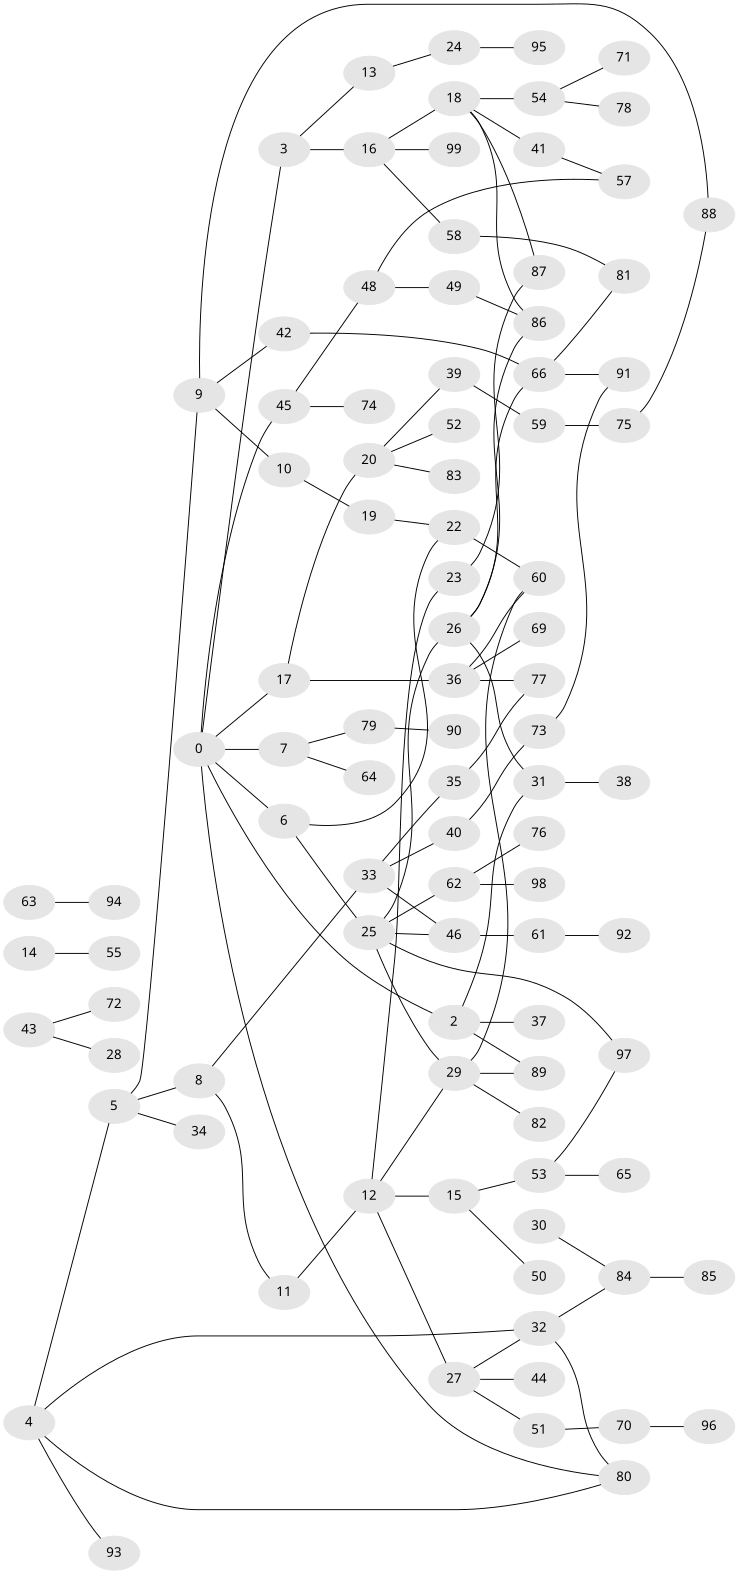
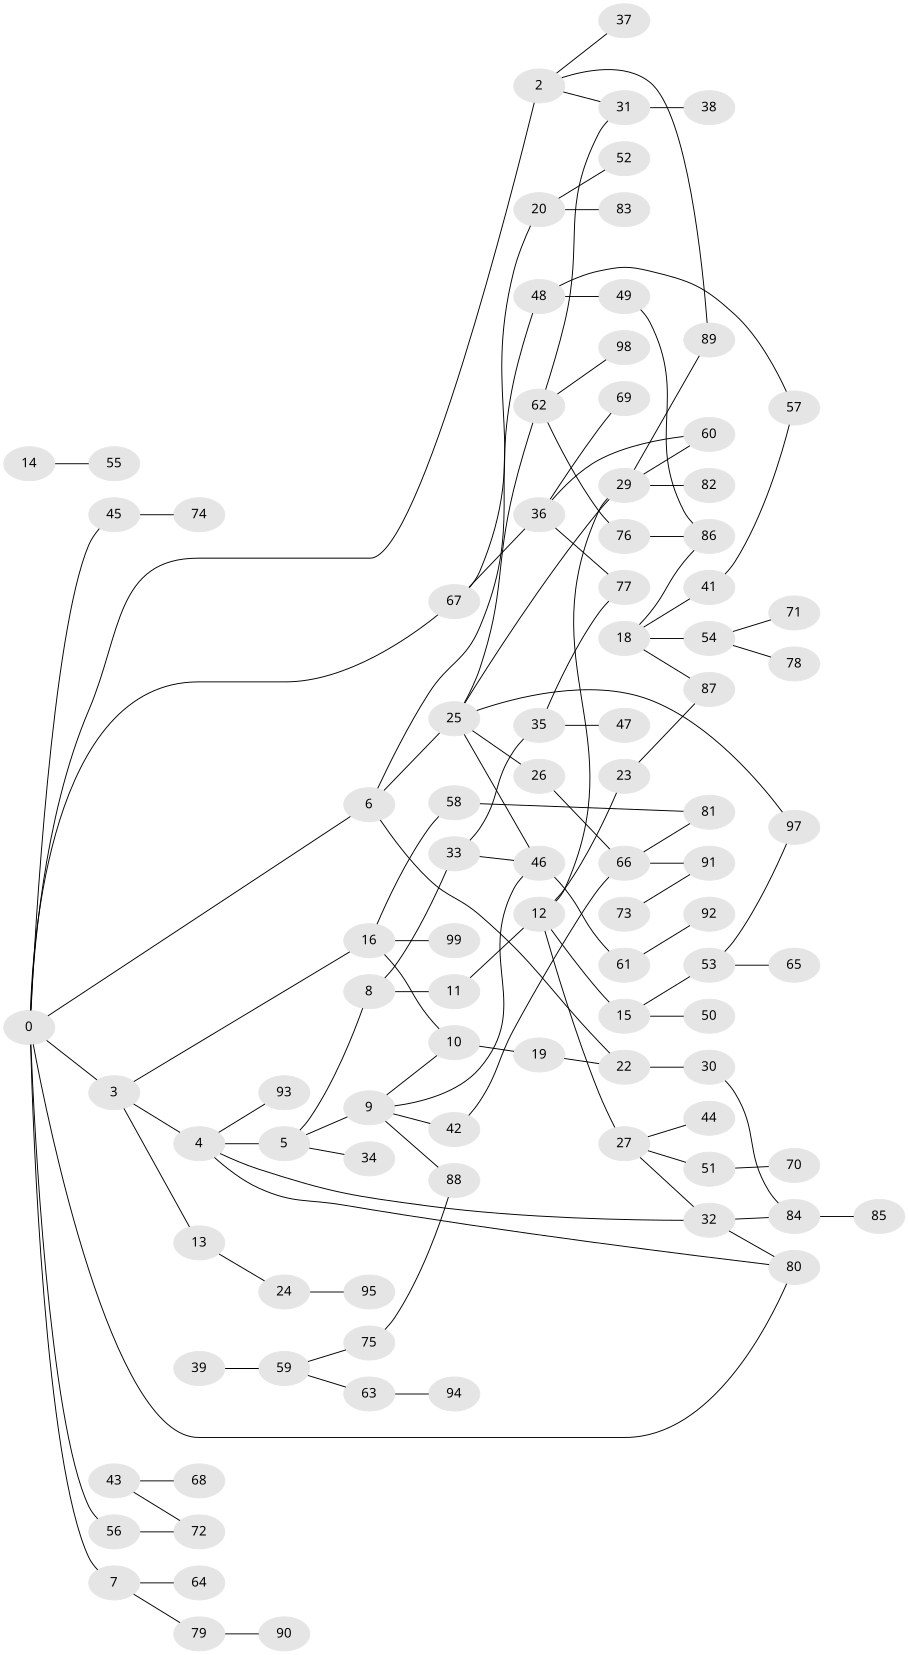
edge "18" -- "16": now "10" -- "16"
edge "48" -- "45": now "48" -- "6"
edge "39" -- "20": removed
edge "86" -- "26": now "86" -- "76"
edge "22" -- "60": now "22" -- "30"
node "17": label "17" -> "67"
edge "26" -- "31": now "62" -- "31"
node "47": added
node "40": removed
edge "46" -- "9": added
node "28": label "28" -> "68"
edge "3" -- "4": added
edge "59" -- "63": added
node "96": removed
node "56": added
